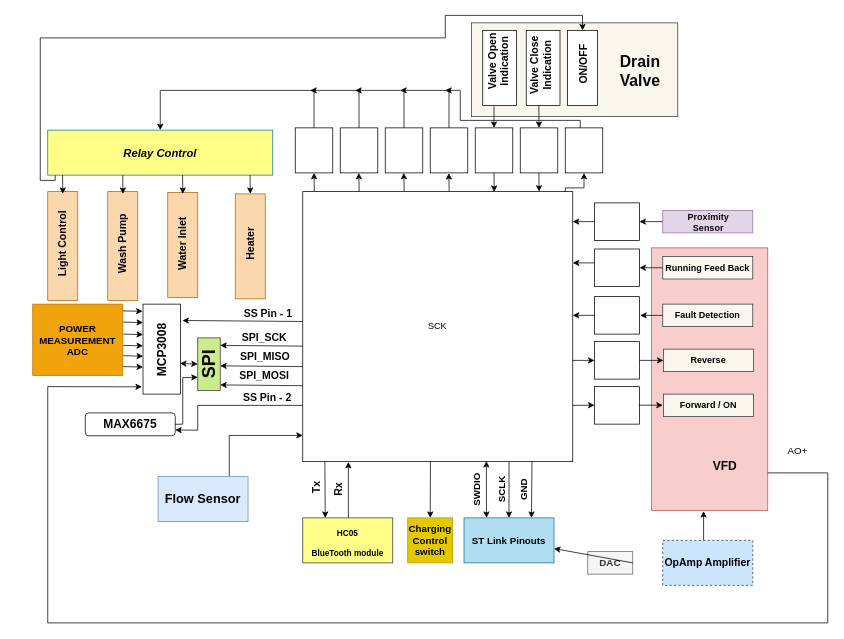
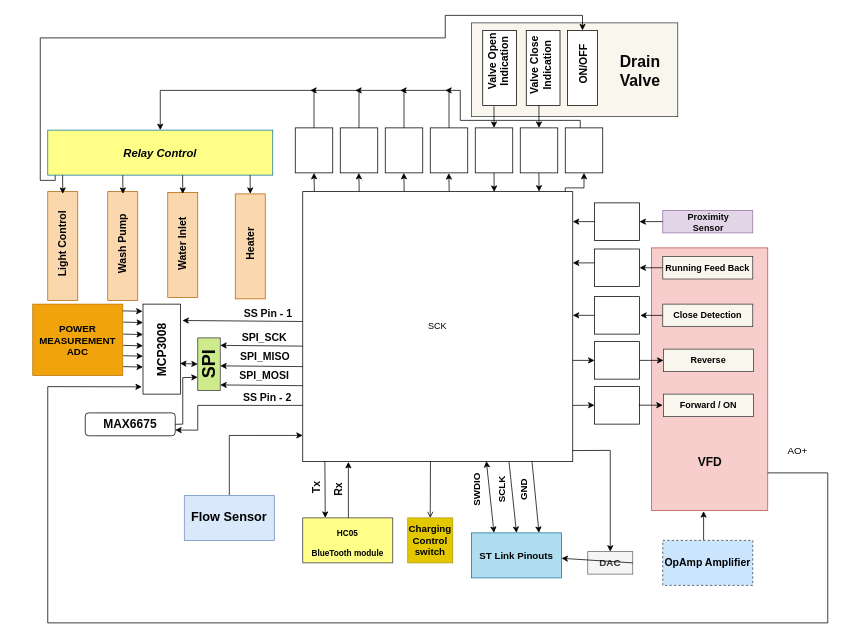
node "Fault Detection": label "Fault Detection" -> "Close Detection"
node "VFD": moved (725, 465) -> (710, 462)
edge "SCK" -> "DAC": added
node "Flow Sensor": moved (203, 499) -> (229, 518)
edge "SCK" -> "Charging Control switch": arrowhead classic -> open
node "ST Link Pinouts": moved (509, 540) -> (516, 555)
